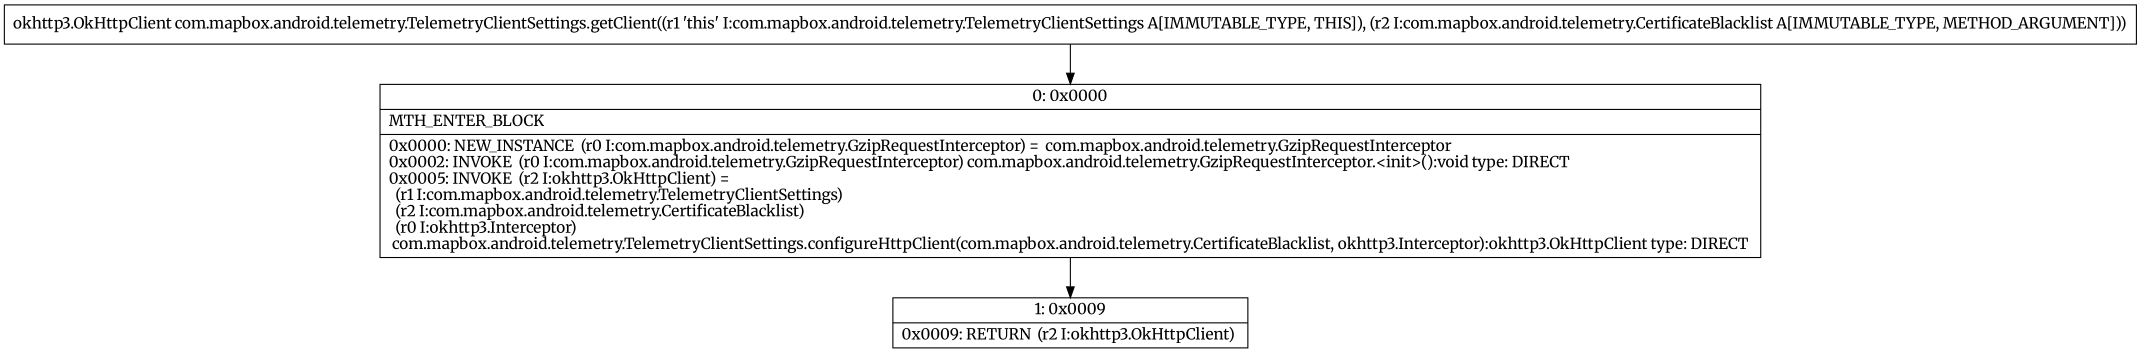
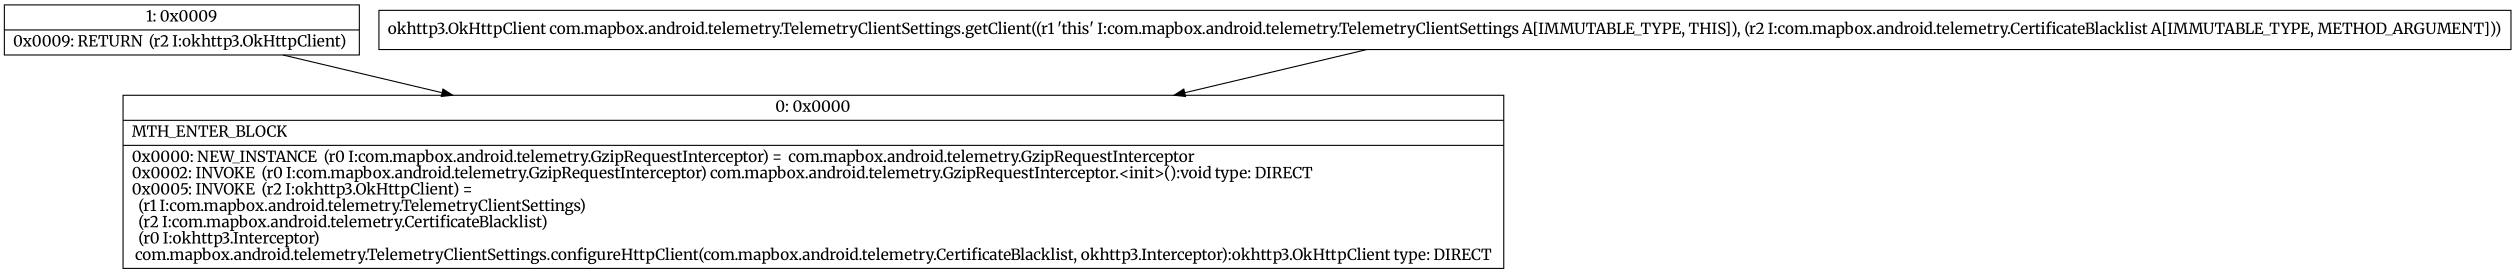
edge "0: 0x0000" -> "1: 0x0009": reversed
